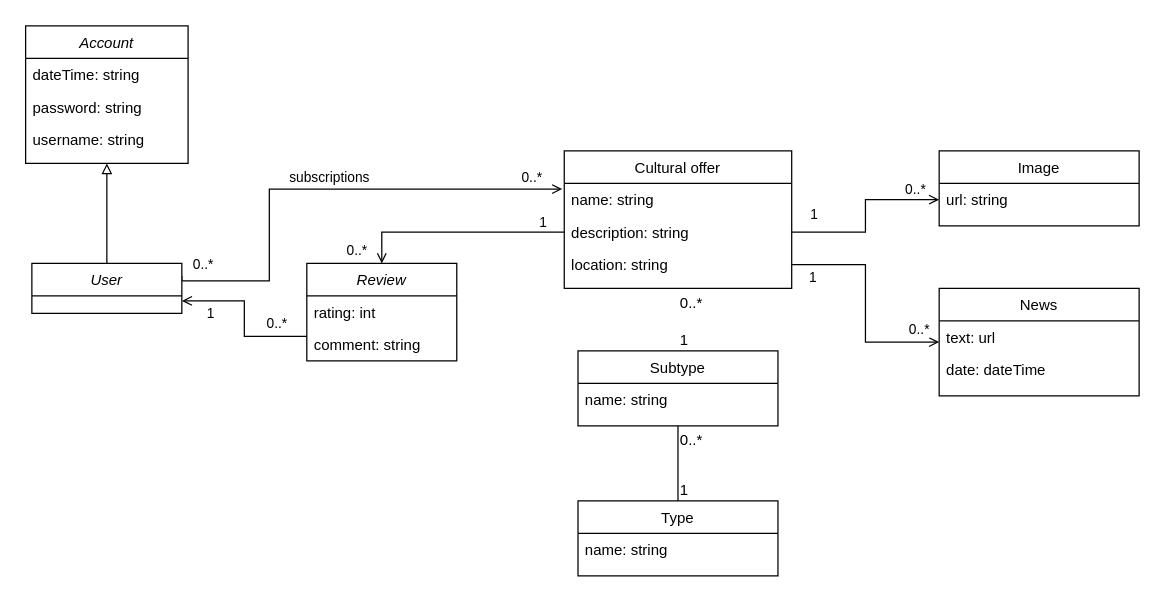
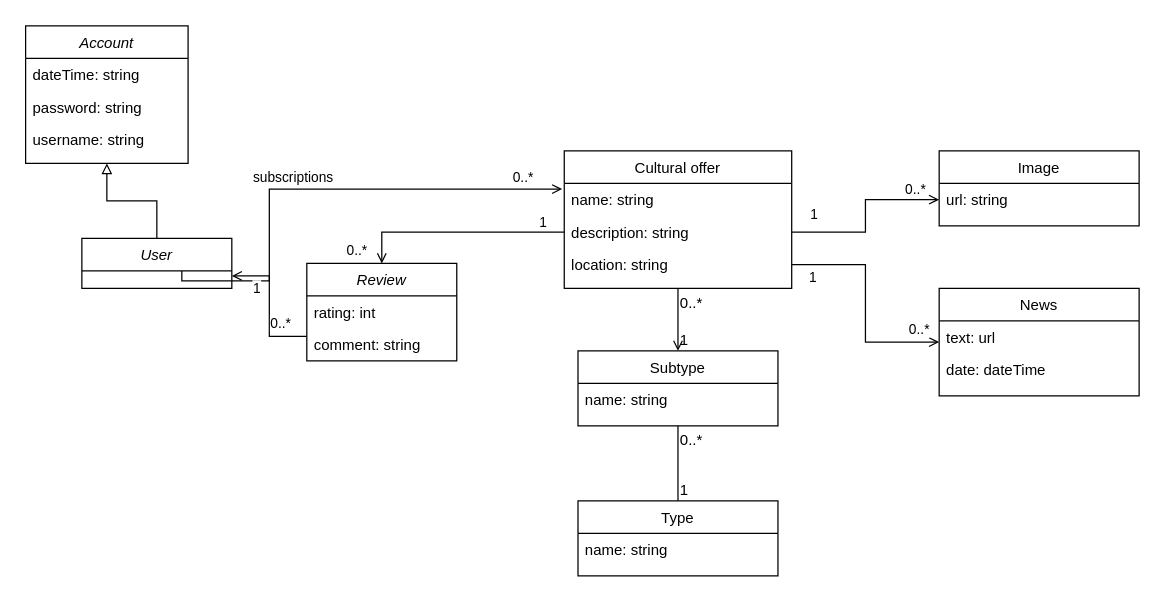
node "User": moved (107, 288) -> (157, 263)
edge "Cultural offer" -> "Subtype": added
